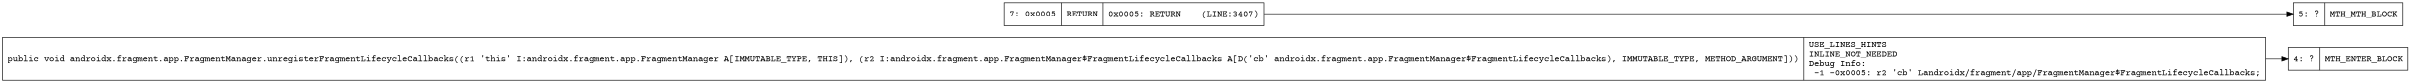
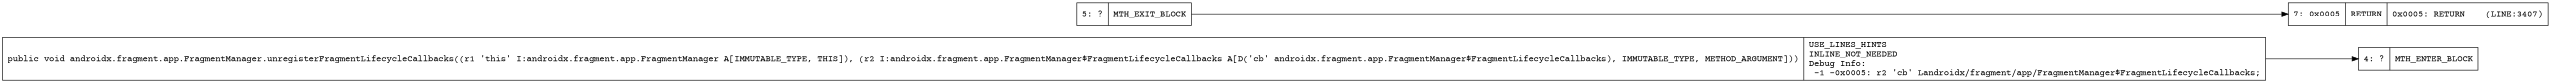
edge "7: 0x0005" -> "5: ?": reversed
node "5: ?": text "MTH_MTH_BLOCK" -> "MTH_EXIT_BLOCK"
